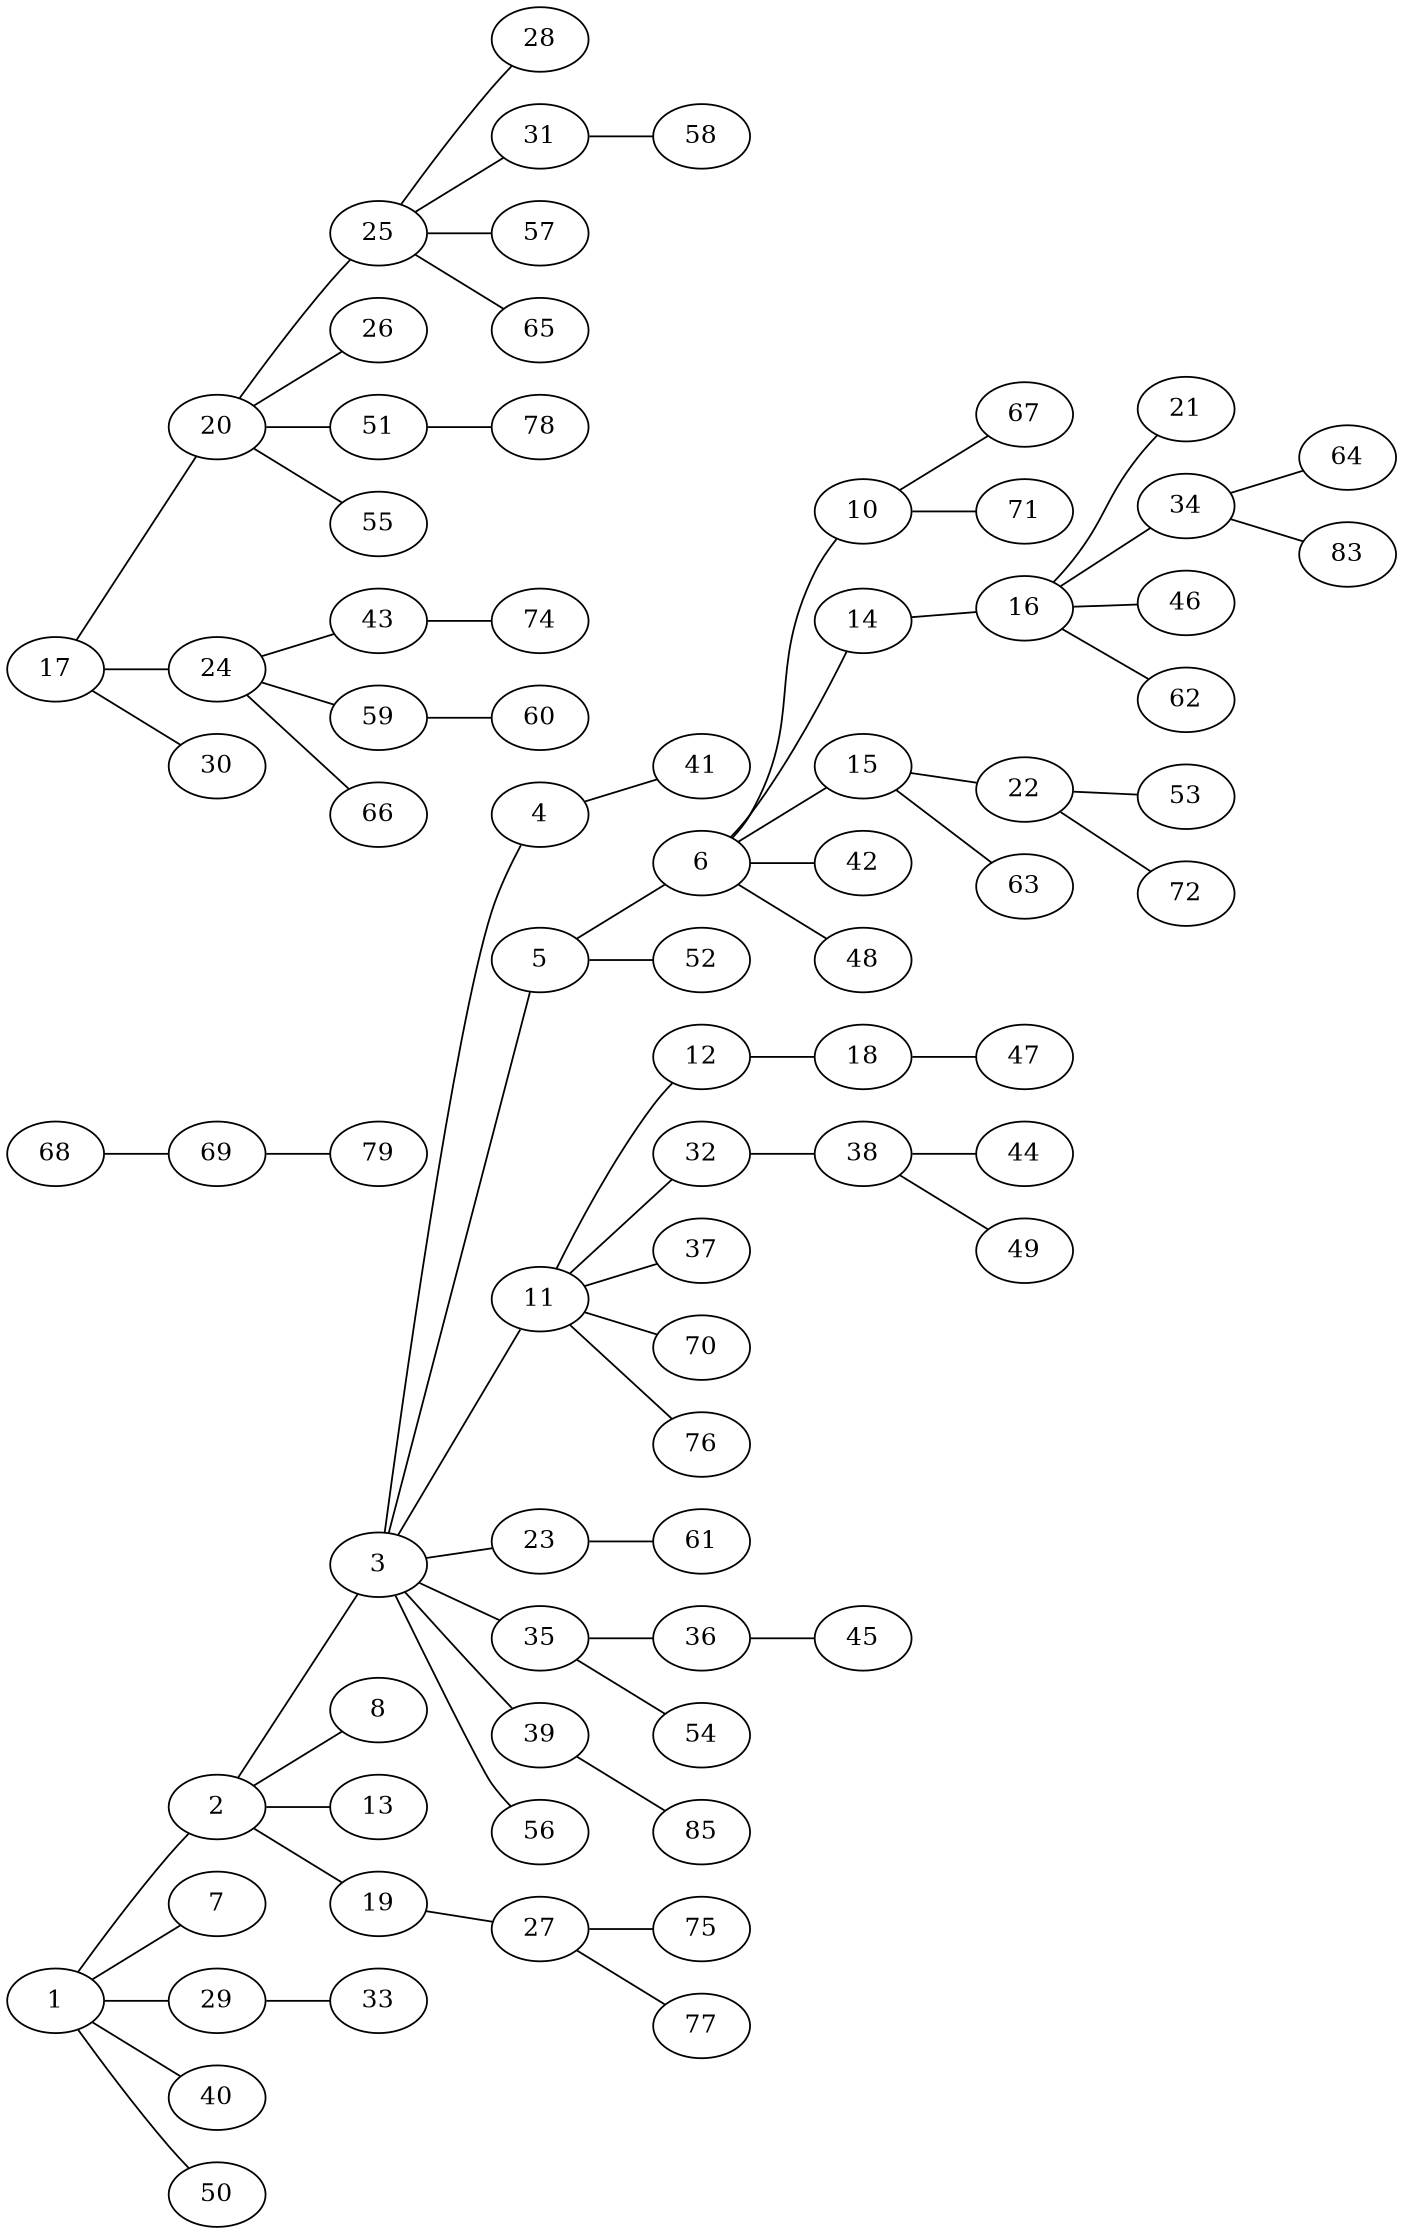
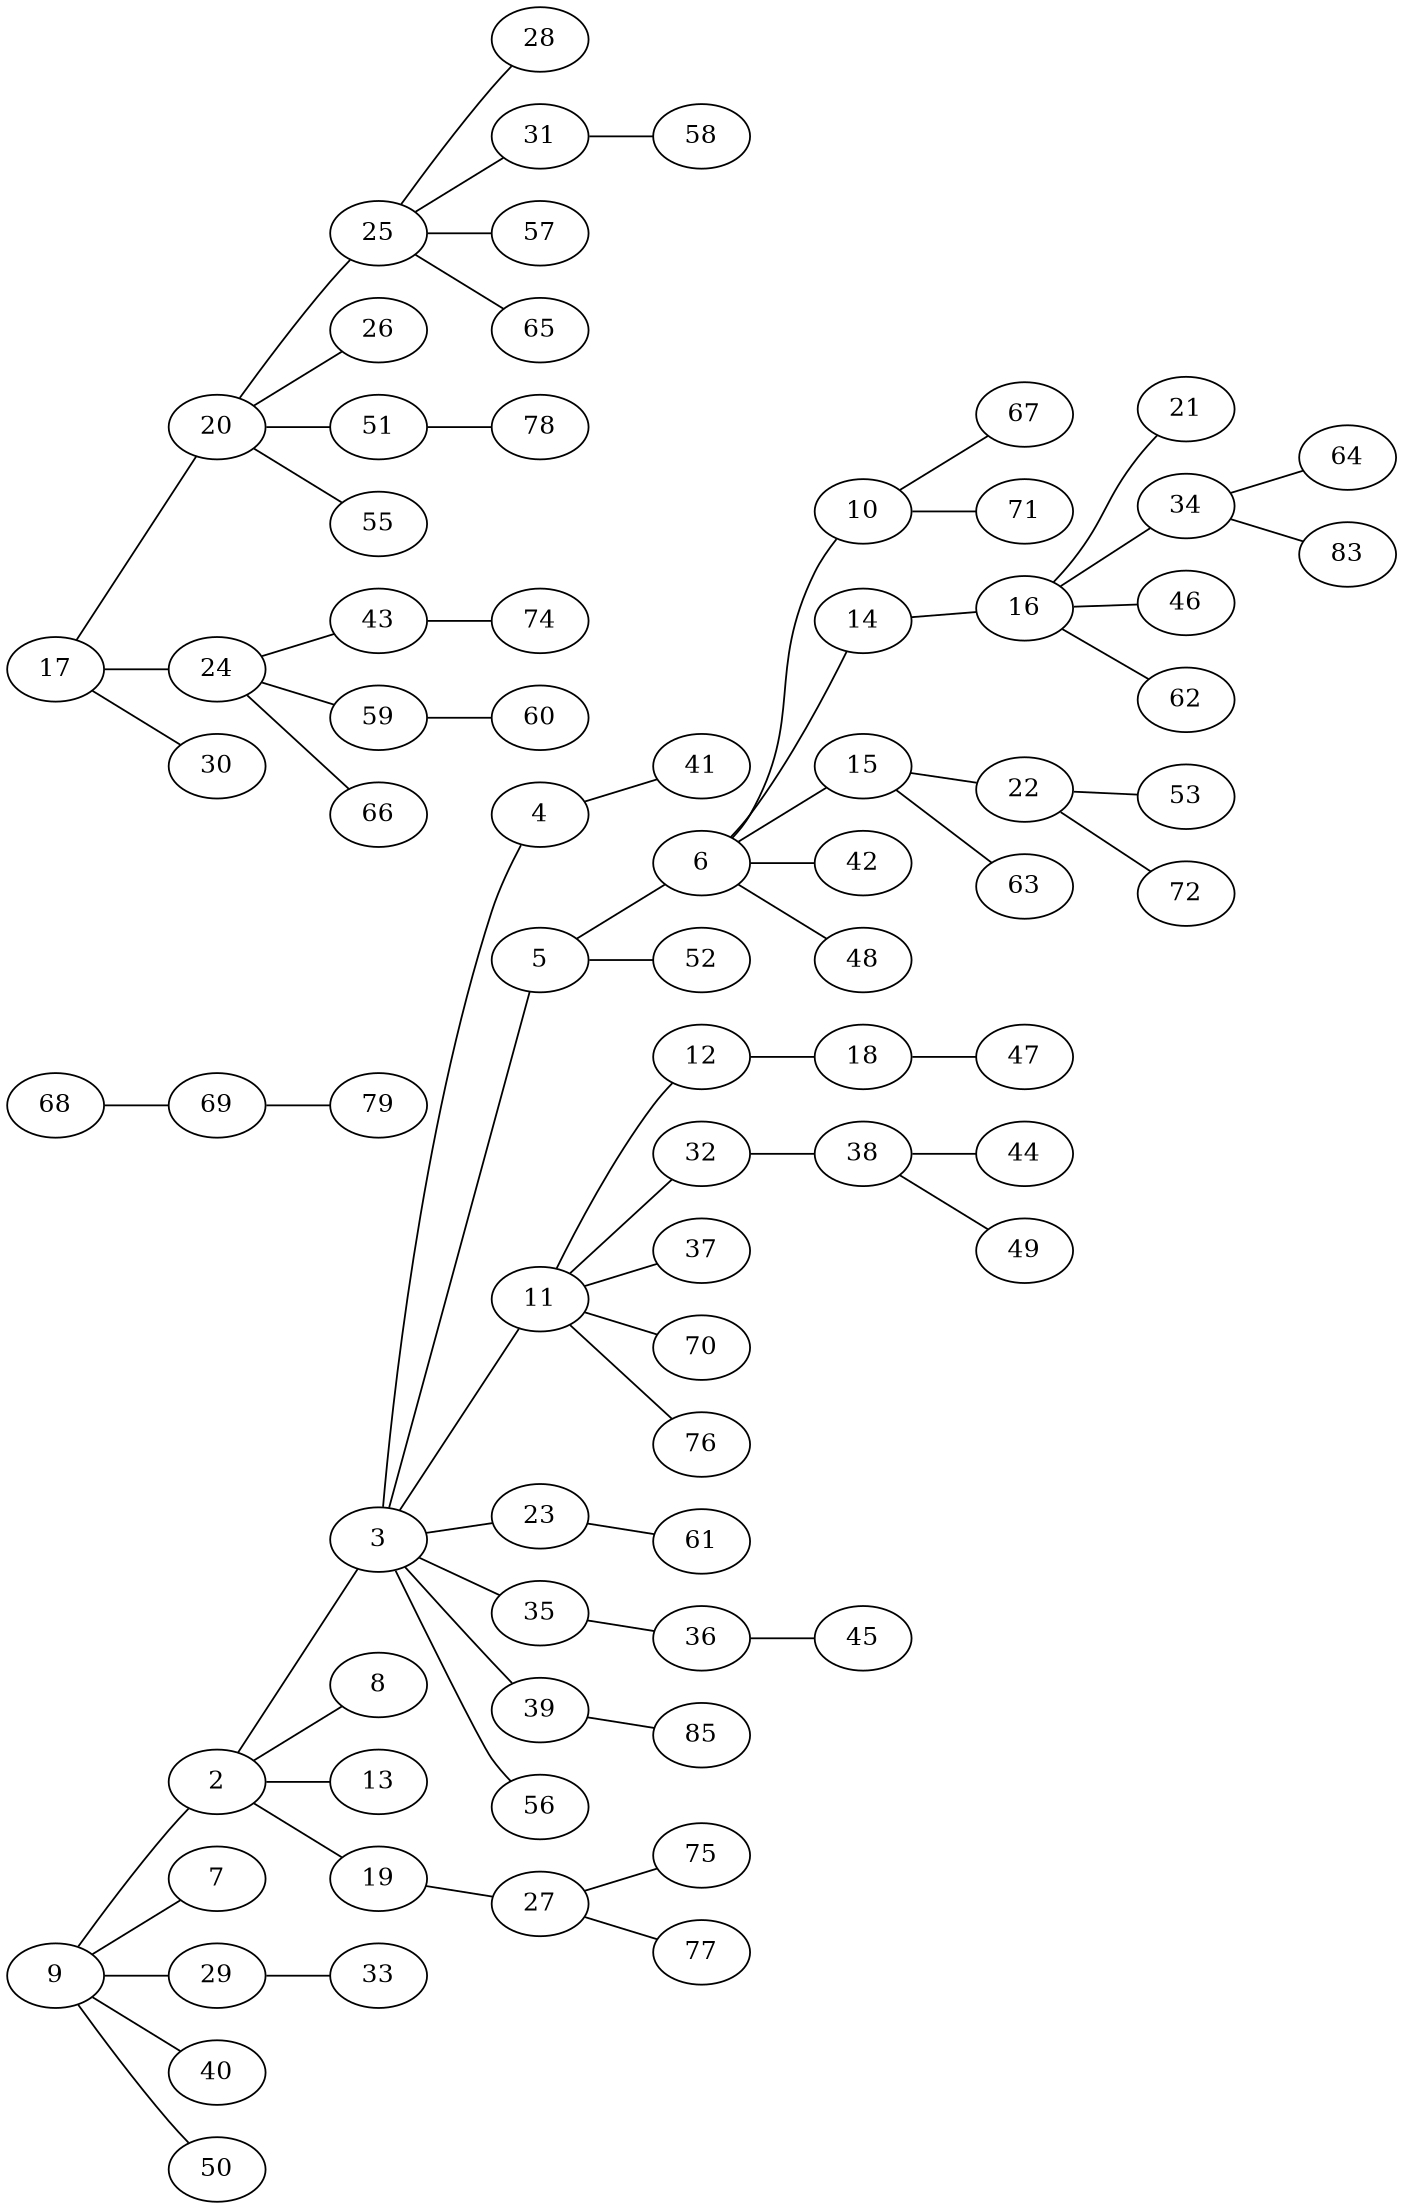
node "54": removed
node "1": label "1" -> "9"
